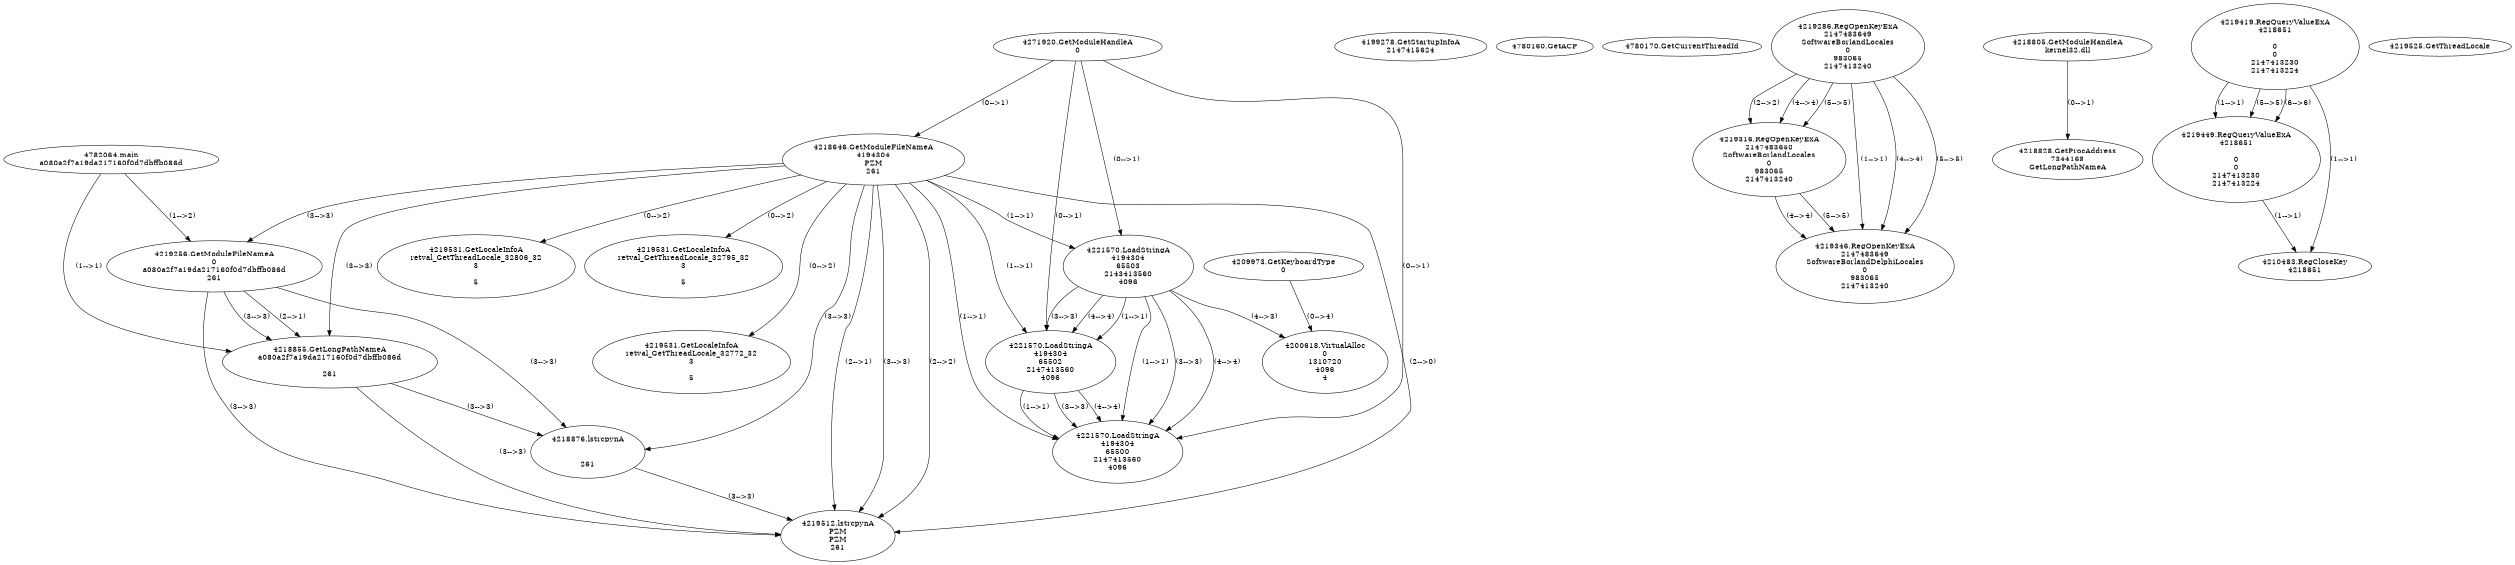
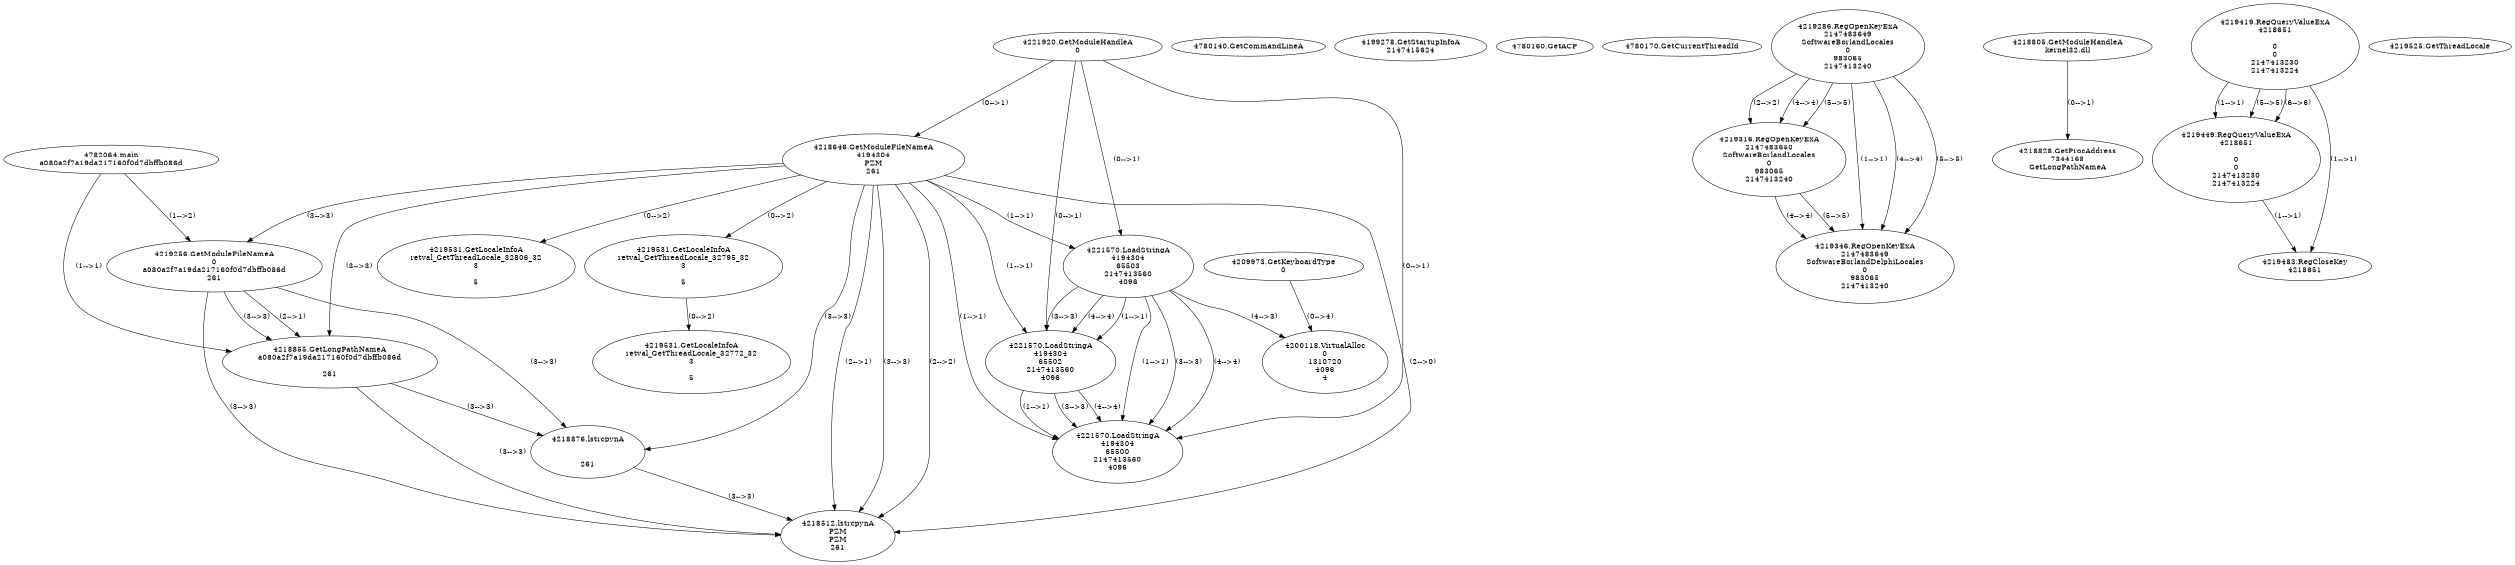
node "4271920.GetModuleHandleA 0": label "4271920.GetModuleHandleA 0" -> "4221920.GetModuleHandleA 0"
node "4780140.GetCommandLineA": added
edge "4218646.GetModuleFileNameA 4194304 PZM 261" -> "4219531.GetLocaleInfoA retval_GetThreadLocale_32772_32 3 5": now "4219531.GetLocaleInfoA retval_GetThreadLocale_32795_32 3 5" -> "4219531.GetLocaleInfoA retval_GetThreadLocale_32772_32 3 5"
node "4221570.LoadStringA 4194304 65503 2143413560 4096": label "4221570.LoadStringA 4194304 65503 2143413560 4096" -> "4221570.LoadStringA 4194304 65503 2147413560 4096"
node "4210483.RegCloseKey 4218651": label "4210483.RegCloseKey 4218651" -> "4219483.RegCloseKey 4218651"
node "4200618.VirtualAlloc 0 1310720 4096 4": label "4200618.VirtualAlloc 0 1310720 4096 4" -> "4200118.VirtualAlloc 0 1310720 4096 4"
node "4219512.lstrcpynA PZM PZM 261": label "4219512.lstrcpynA PZM PZM 261" -> "4218512.lstrcpynA PZM PZM 261"
